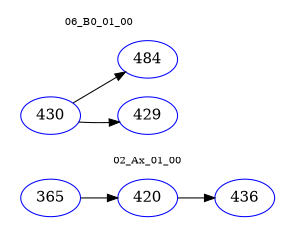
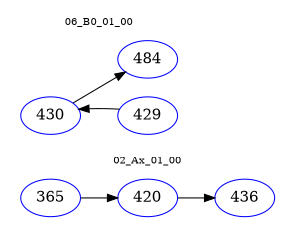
edge "430" -> "429": reversed
